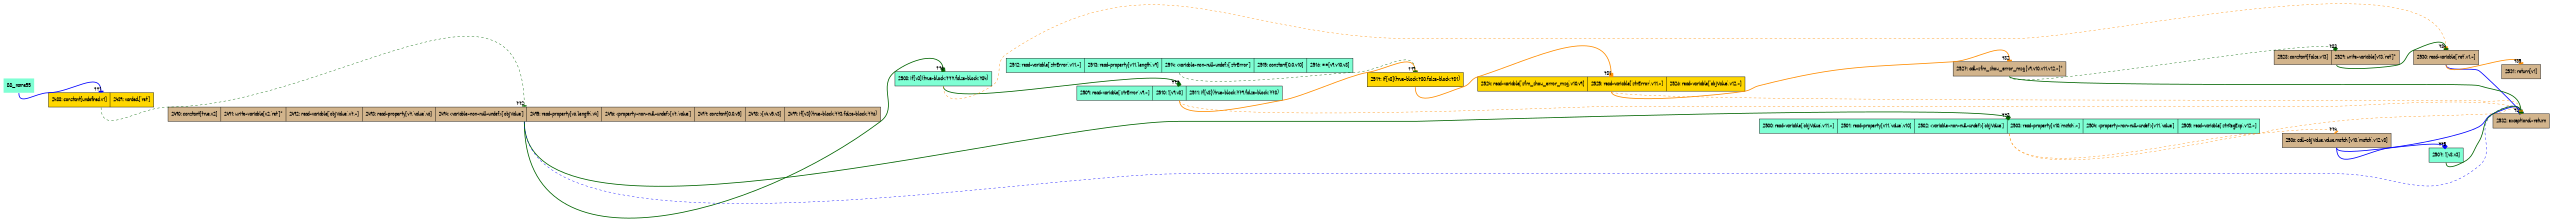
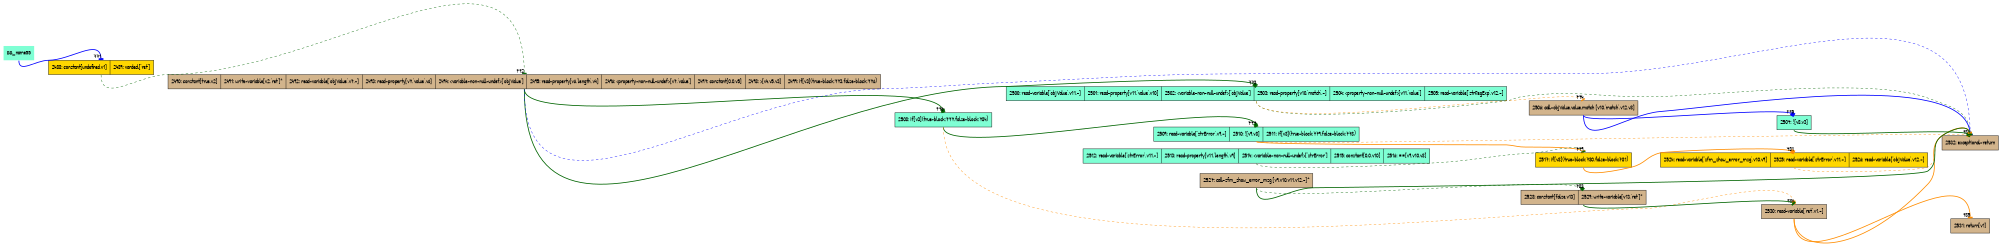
edge "2524: read-variable['sfm_show_error_msg',v10,v9]" -> "2527: call-sfm_show_error_msg [v9,v10,v11,v12,-]*": removed
edge "2530: read-variable['ret',v1,-]" -> "2532: exceptional-return": color blue -> darkorange
edge "2500: read-variable['objValue',v11,-]" -> "2532: exceptional-return": color darkorange -> darkgreen
